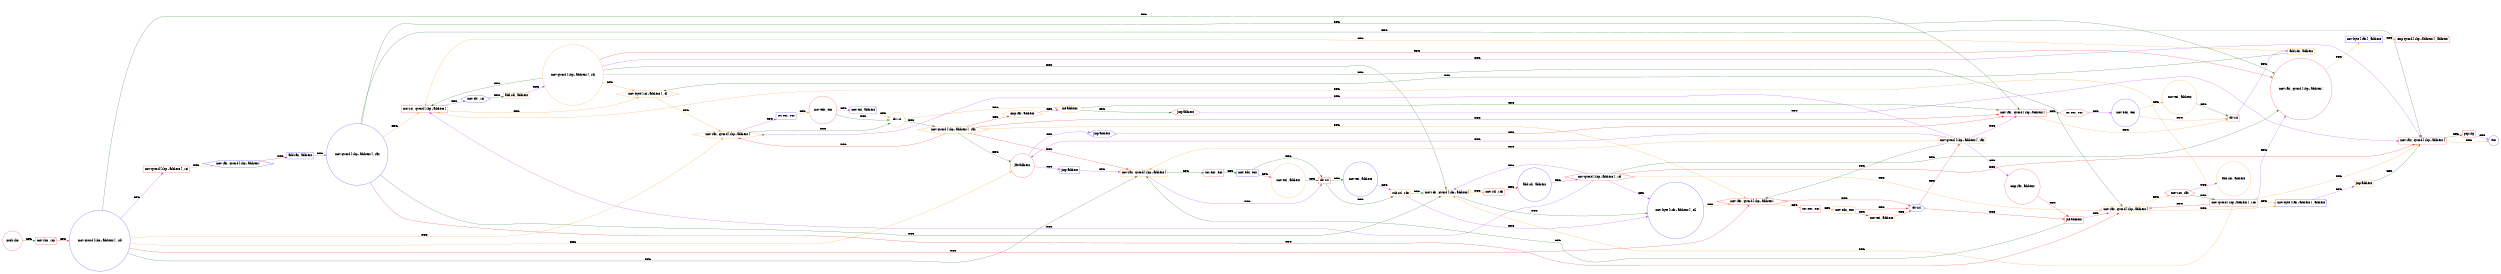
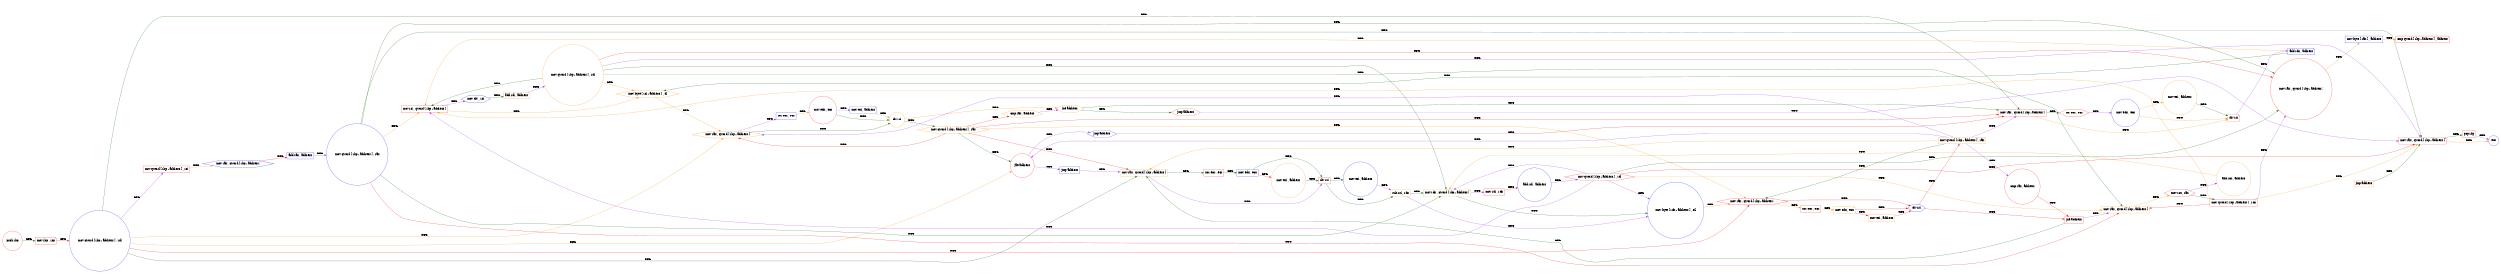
node "add rdx , address": color darkorange -> blue
edge "mov rdx , qword [ rbp - address ]" -> "mov rdi , rdx": color darkorange -> purple
node "mov byte [ rax - address ] , address": removed
edge "mov qword [ rbp - address ] , rcx" -> "mov rdx , qword [ rbp - address ]": now "add rcx , address" -> "mov rdx , qword [ rbp - address ]"
